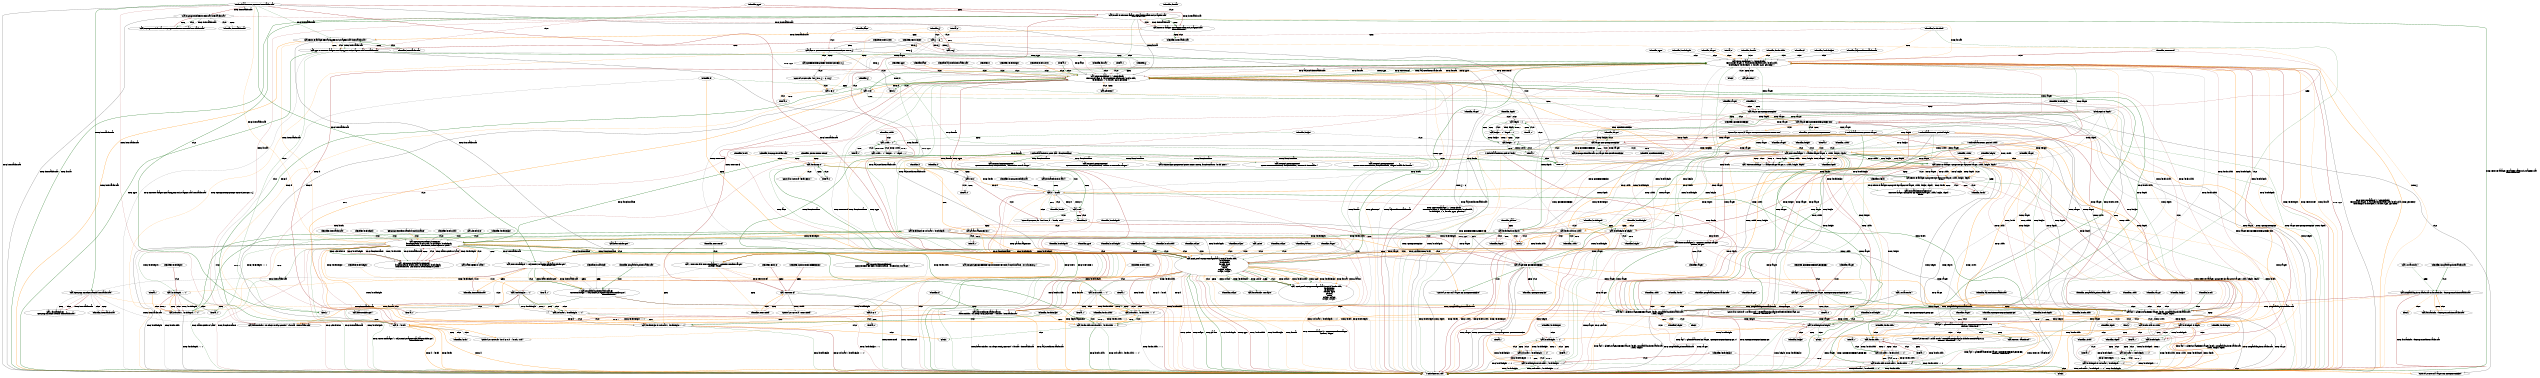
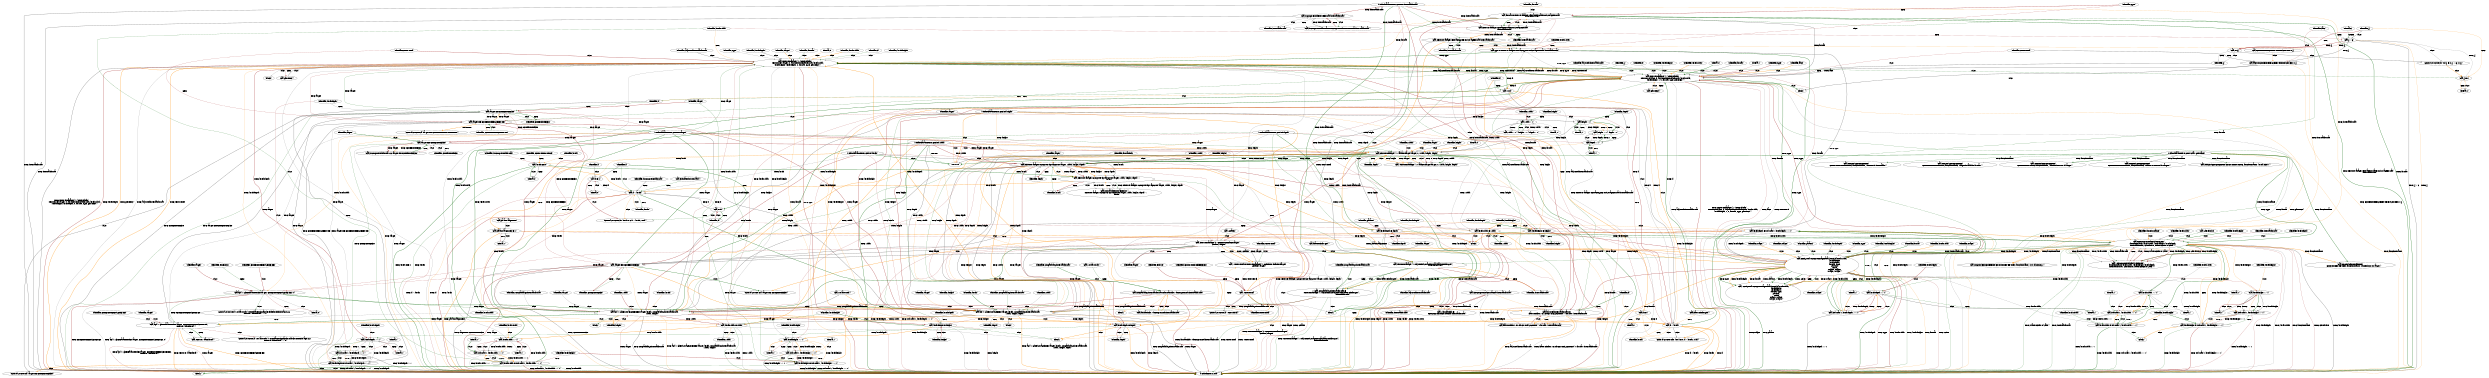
edge "(MethodParameterIn,GLenum internal_format)" -> "1000100": now "(Identifier,format_info)" -> "1000100"
edge "(Literal,6)" -> "(Call,jj < 6)": label "AST: " -> "CUBE: "
edge "(Call,jj < 6)" -> "(Call,GL_TEXTURE_CUBE_MAP_POSITIVE_X + jj)": removed, label "DDG: jj"
edge "(Call,jj < 6)" -> "(ControlStructure,for (int jj = 0; jj < 6; ++jj))": label "DDG: target" -> "AST: "
edge "(Call,face = GL_TEXTURE_CUBE_MAP_POSITIVE_X + jj)" -> "(Call,GL_TEXTURE_CUBE_MAP_POSITIVE_X + jj)": removed, label "CFG:"
edge "(Call,GL_TEXTURE_CUBE_MAP_POSITIVE_X + jj)" -> "(ControlStructure,for (int jj = 0; jj < 6; ++jj))": now "(Call,++jj)" -> "(ControlStructure,for (int jj = 0; jj < 6; ++jj))"
edge "(MethodParameterIn,GLenum internal_format)" -> "(Call,GetCompressedFormatInfo(internal_format))": removed, label "DDG: internal_format"
node "(Block,GLsizei depth)": label "(Block,GLsizei depth)" -> "(MethodParameterIn,GLsizei depth)"
edge "(Call,target == GL_TEXTURE_CUBE_MAP)" -> "(ControlStructure,if (target == GL_TEXTURE_INVALID_MAP))": label "AST: " -> "TEXTURE: "
edge "(Call,width < 1 || height < 1 || depth < 1)" -> "(Call,width < 1)": label "TEXTURE: " -> "CFG: "
node "(MethodParameterIn,const char* function_name)": label "(MethodParameterIn,const char* function_name)" -> "(MethodParameterIn,const char* get_name)"
edge "(MethodParameterIn,GLsizei width)" -> "1000100": label "AST: " -> "LEVEL: "
node "(ControlStructure,if (levels == 0))": removed
node "(Call,params.alignment)": added
node "(GetCompressedFormatInfo,function_name)": label "(GetCompressedFormatInfo,function_name)" -> "(Identifier,function_name)"
node "(Call,&state_)": added
edge "(MethodParameterIn,GLenum target)" -> "(MethodReturn,void)": label "DDG: type" -> "DDG: target"
node "(Call,&size)": removed
node "(Identifier,dimension)": added
node "(Call,state_.GetErrorState())": removed
node "(Call,format_info != nullptr)": removed
edge "(Call,!texture_ref)" -> "(ControlStructure,if (!texture_ref))": label "DDG: width" -> "AST: "
edge "(Call,params.alignment = 1)" -> "(MethodReturn,void)": label "DDG: depth.alignment" -> "DDG: params.alignment"
edge "(MethodParameterIn,GLsizei height)" -> "(MethodReturn,void)": now "(MethodParameterIn,GLsizei height)" -> "(Call,!texture_ref)"
edge "(MethodParameterIn,GLsizei width)" -> "(MethodReturn,void)": color darkorange -> darkgreen
